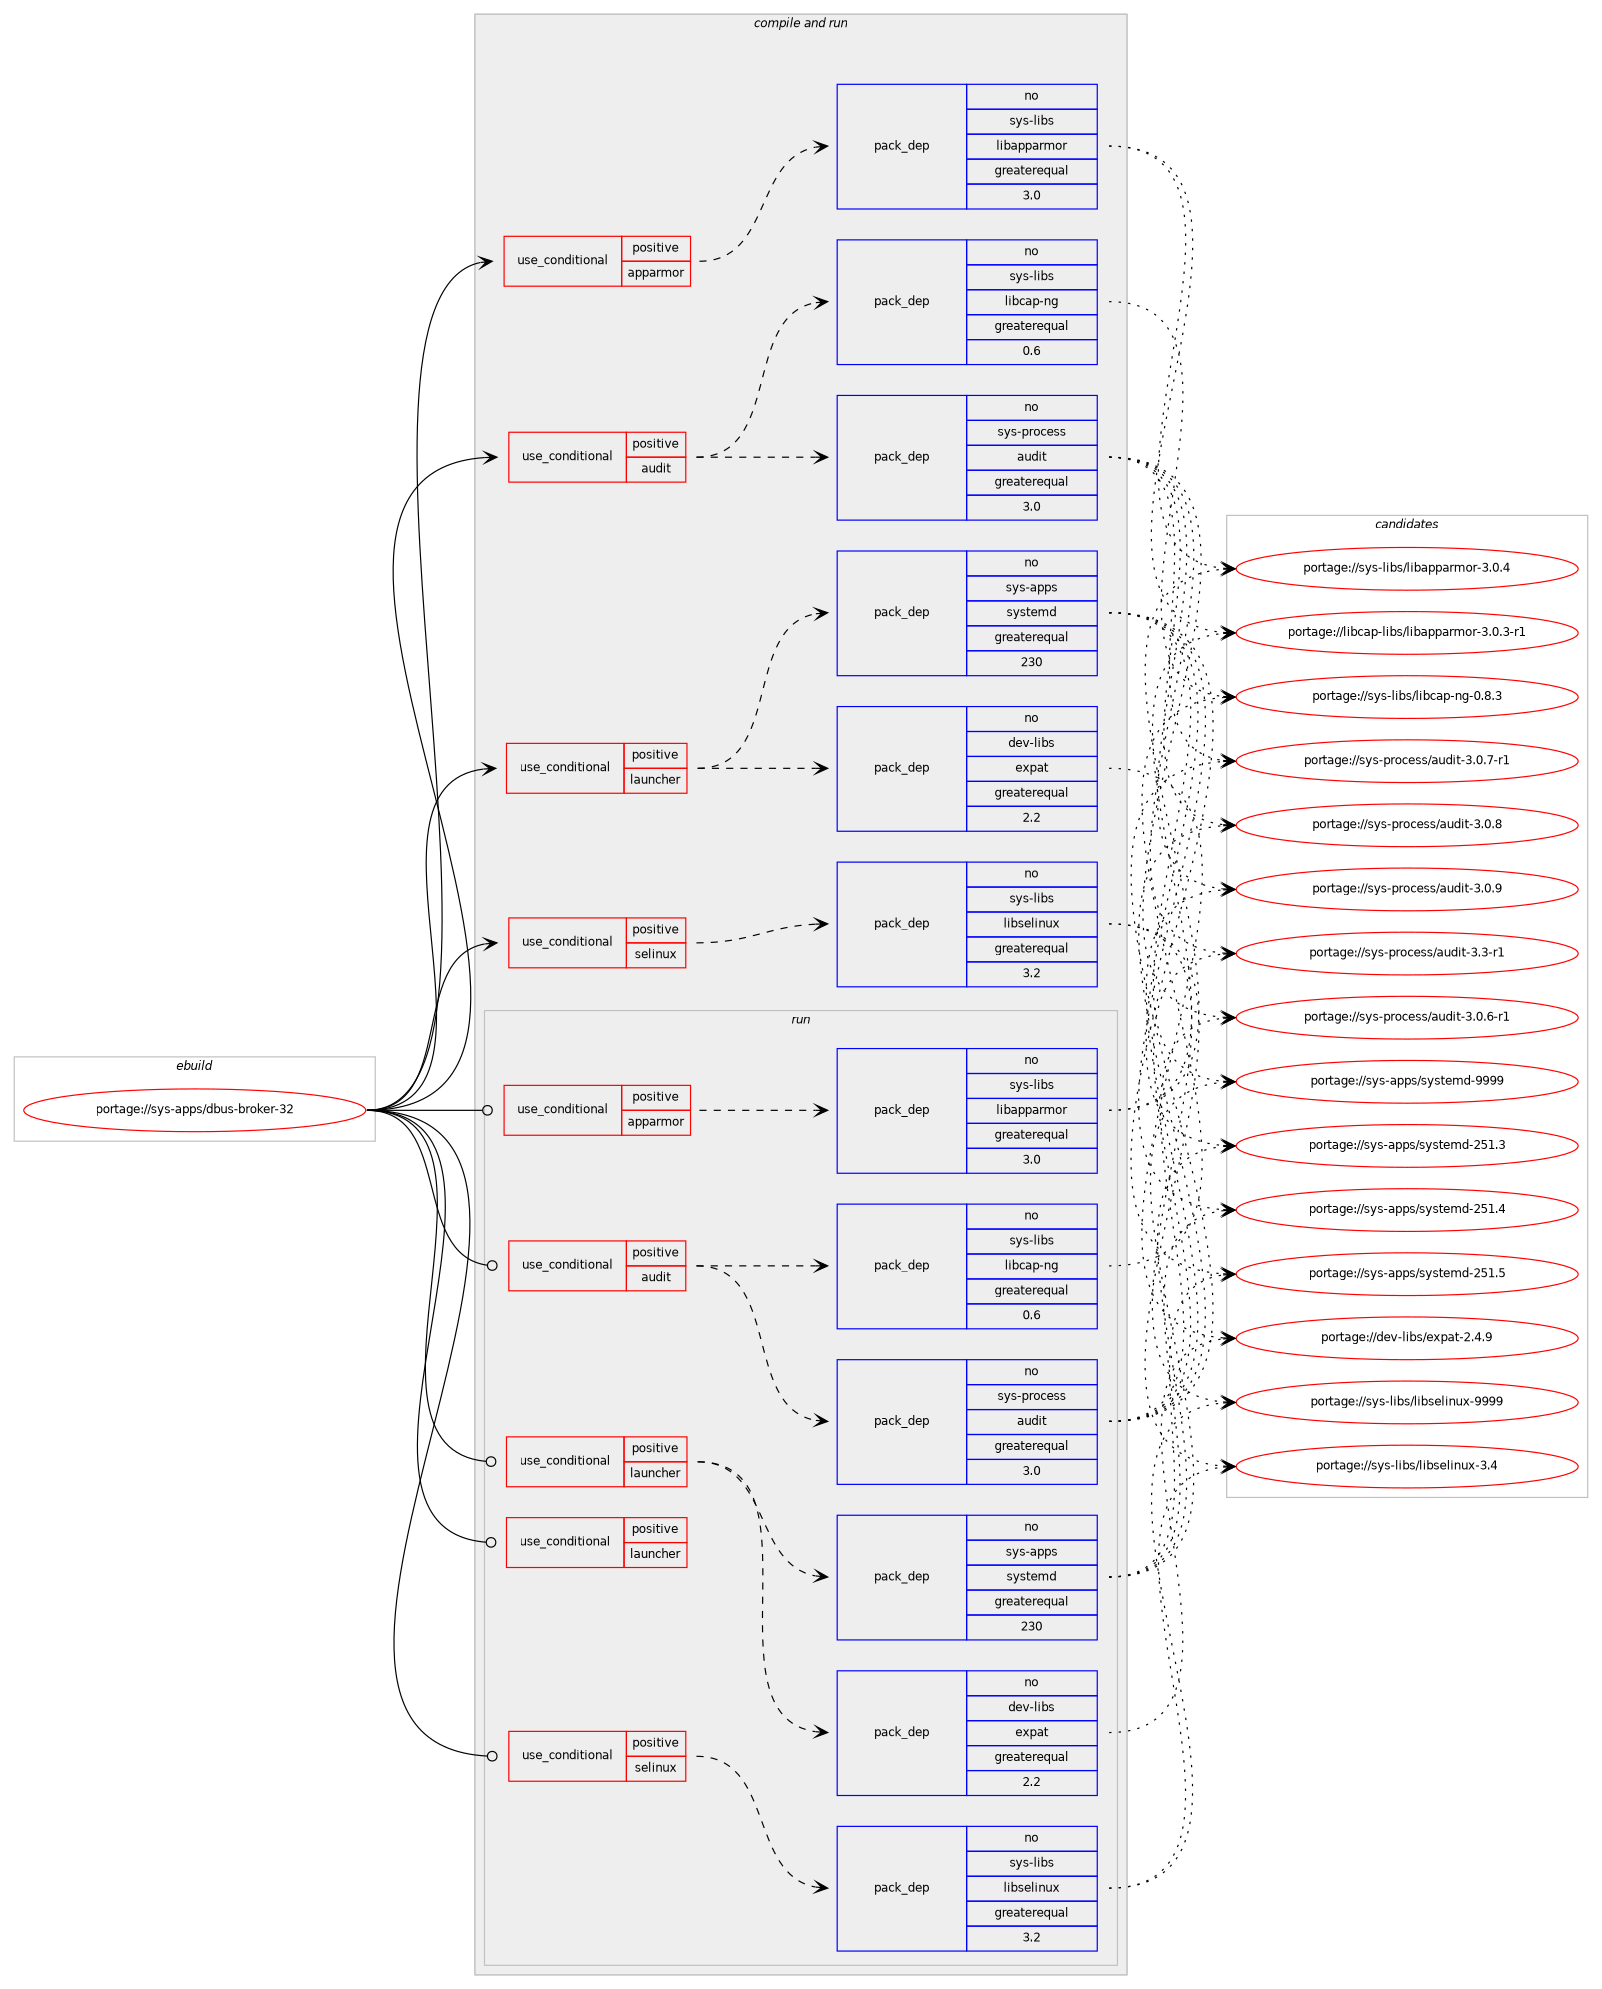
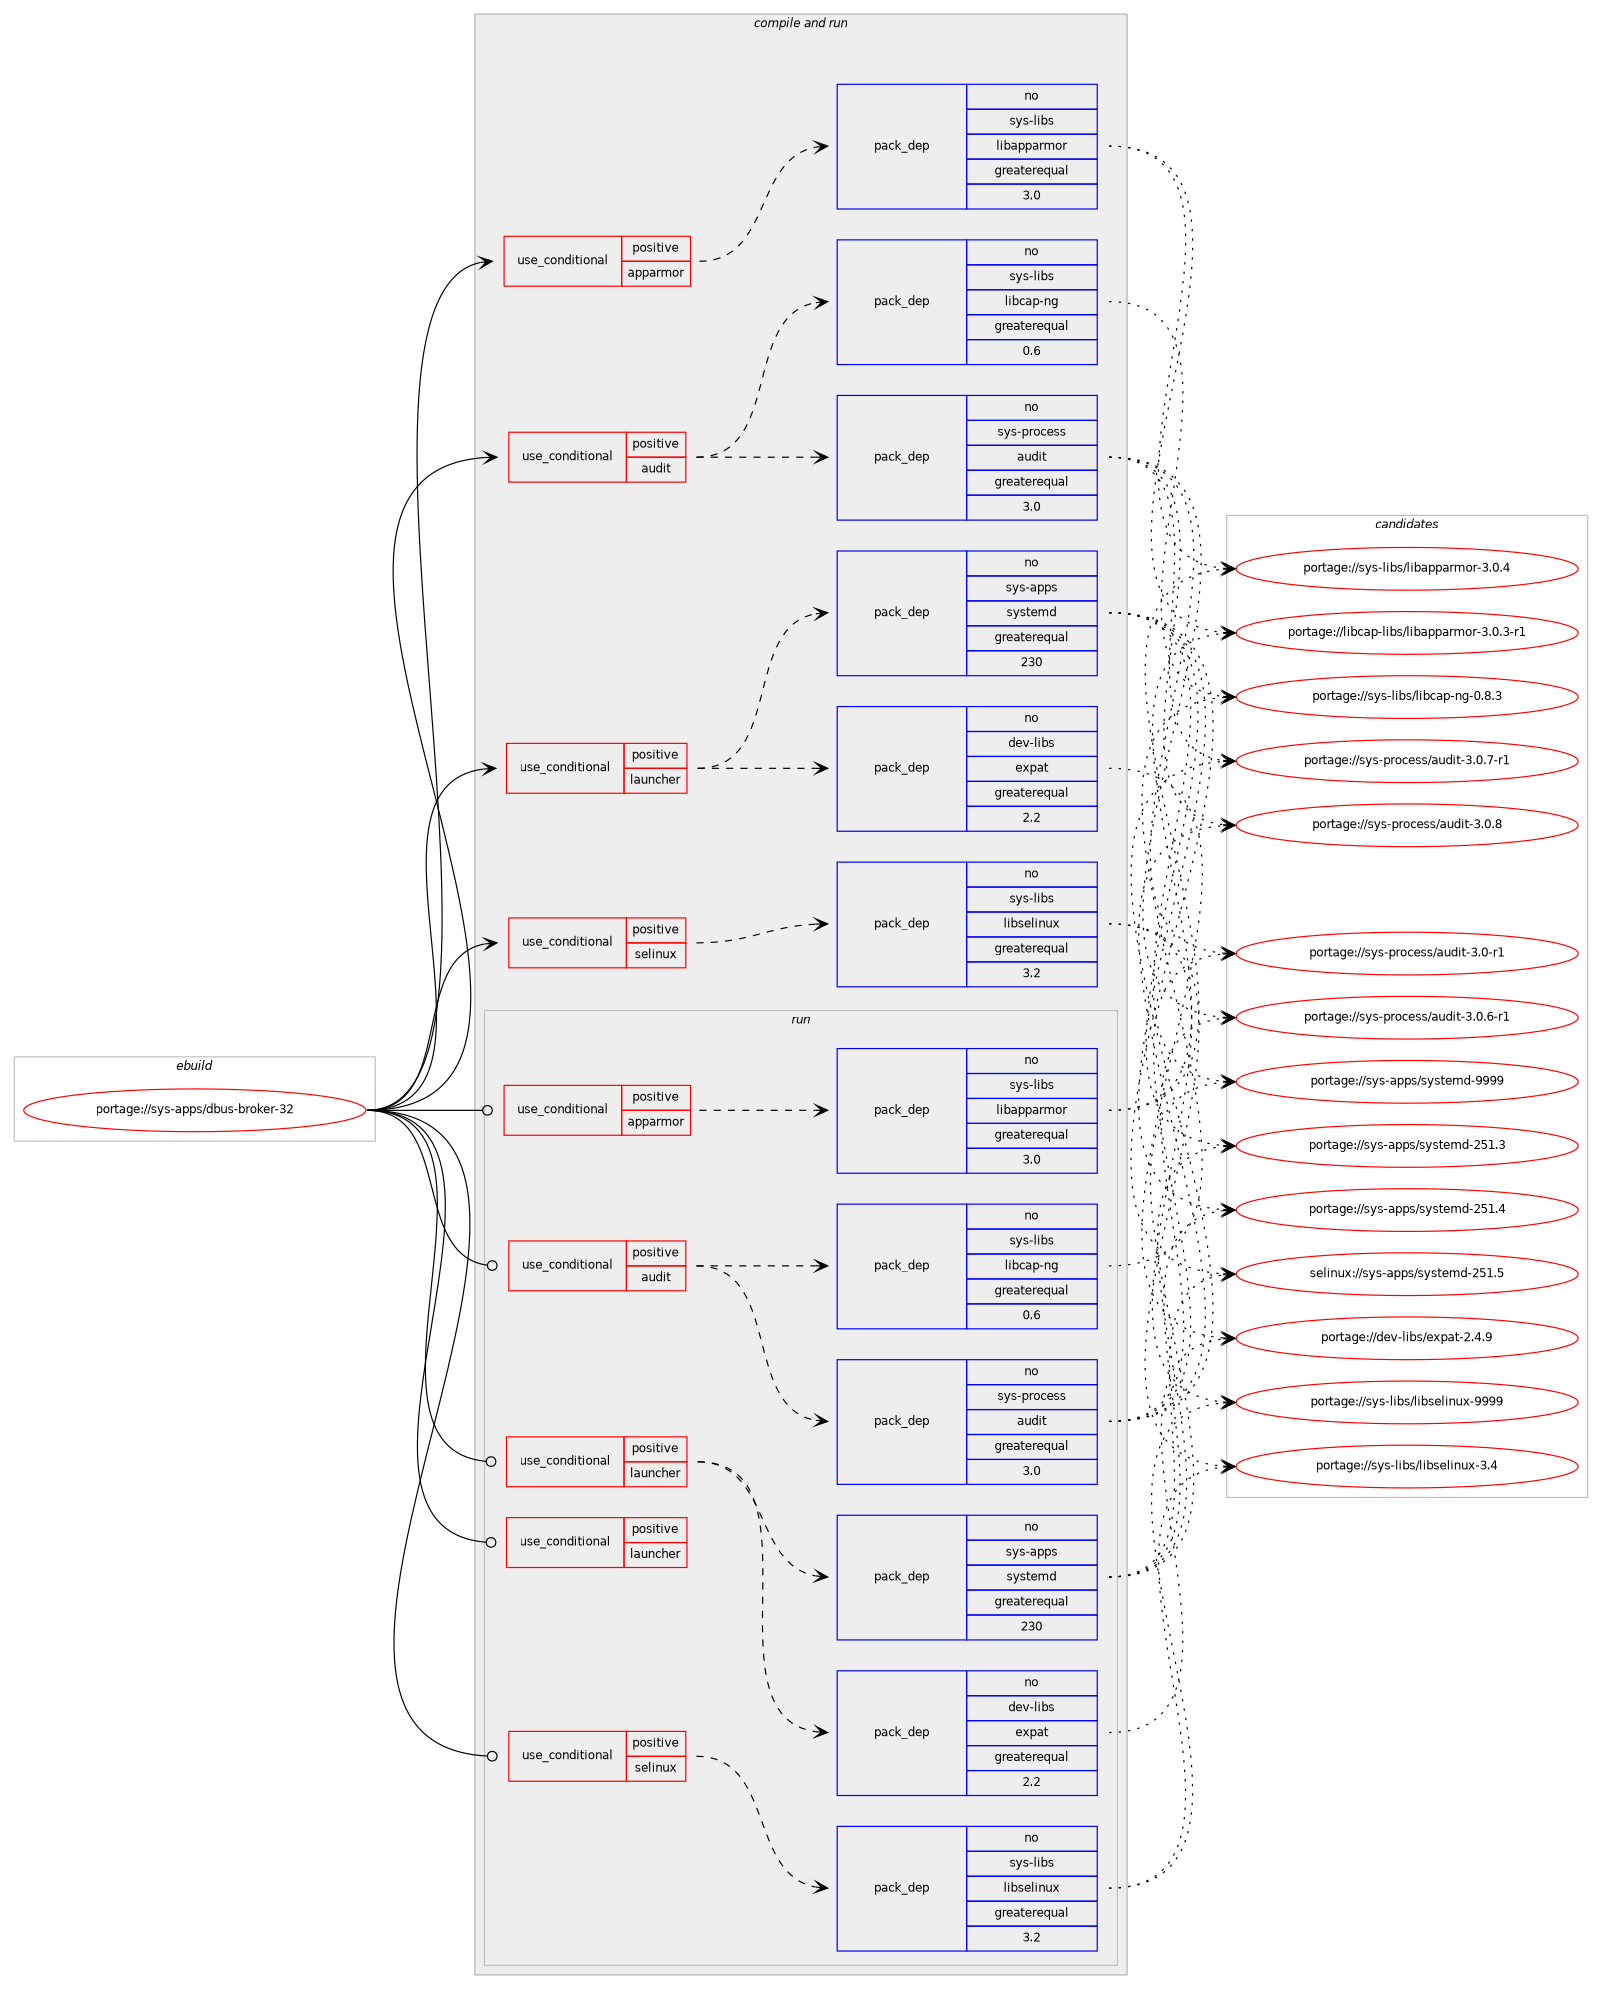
node "portage://sys-process/audit-3.0.9": removed
node "portage://sys-process/audit-3.3-r1": label "portage://sys-process/audit-3.3-r1" -> "portage://sys-process/audit-3.0-r1"
node "portage://sys-apps/systemd-251.5": label "portage://sys-apps/systemd-251.5" -> "selinux://sys-apps/systemd-251.5"
